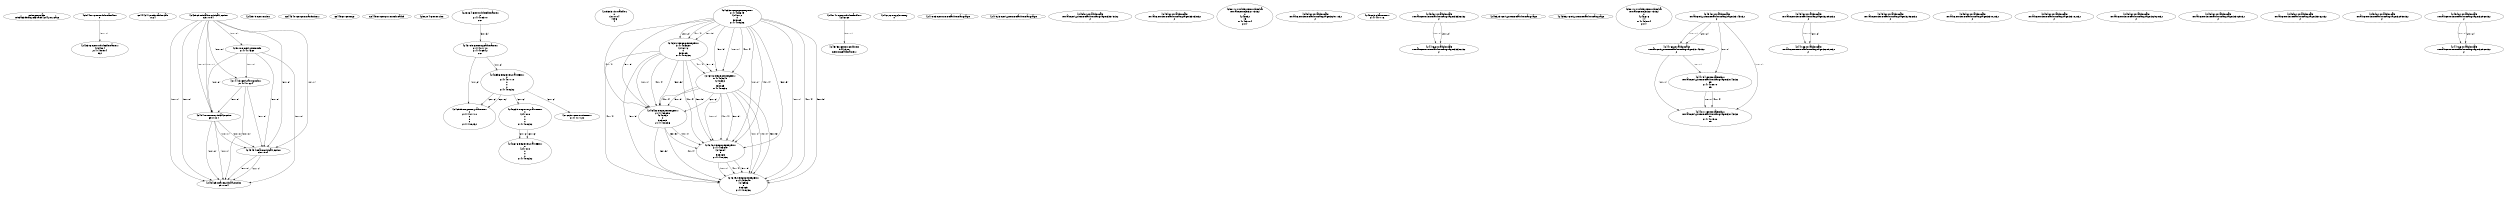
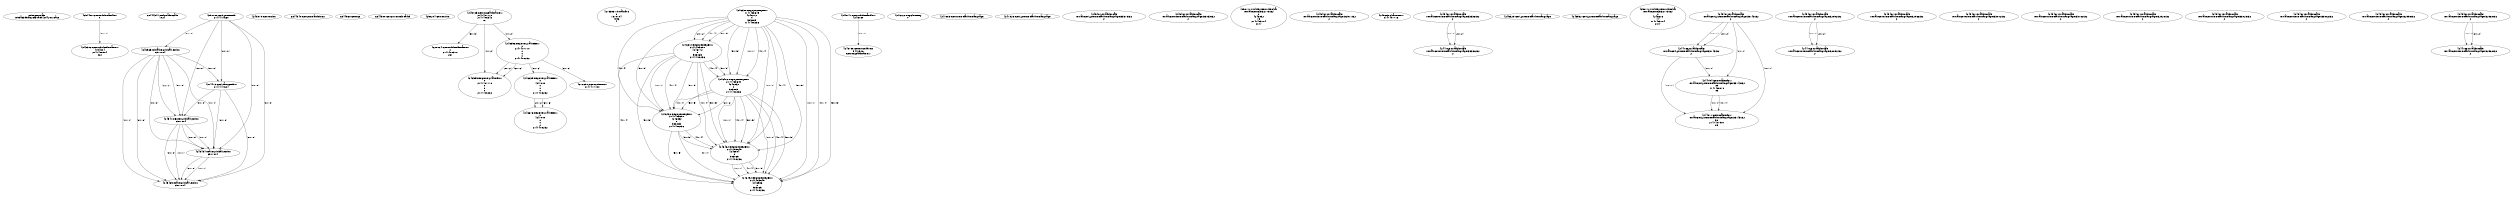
edge "4243965.InitializeCriticalSection 6917004" -> "4250188.GetSystemInfo 2147417660": reversed
edge "4228064.GetModuleFileNameW 0 2147408370 261" -> "4245785.GetLongPathNameW 2147407710 2147406542 261": reversed
